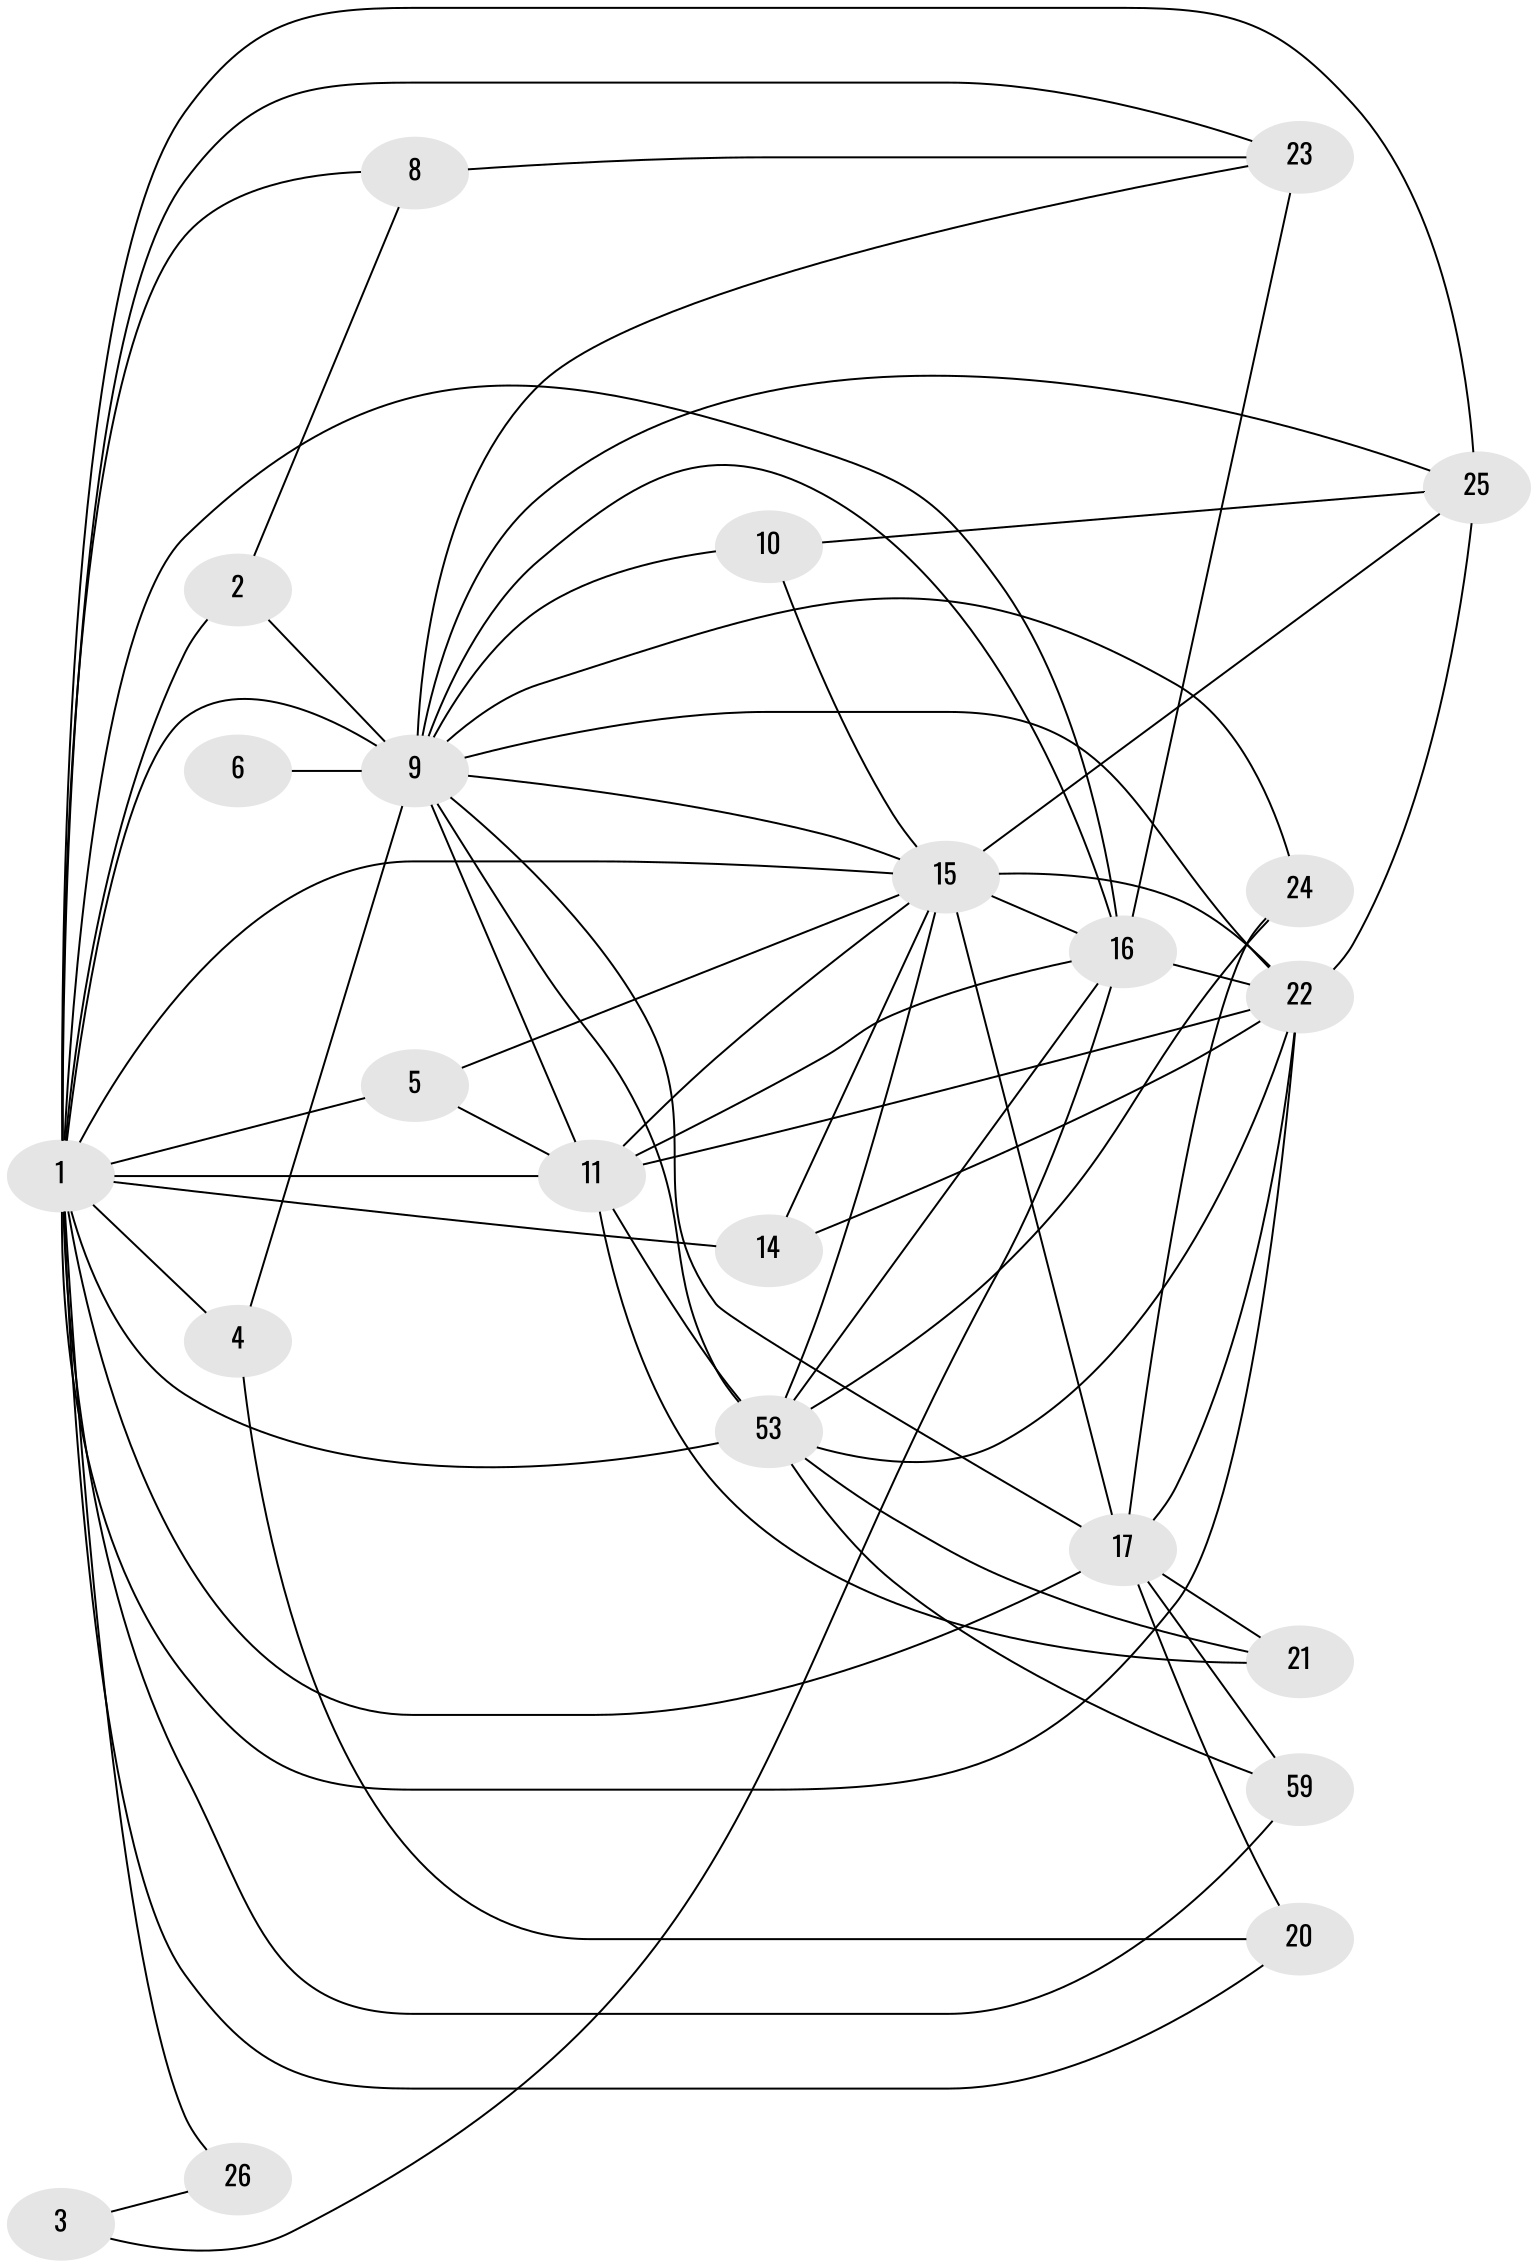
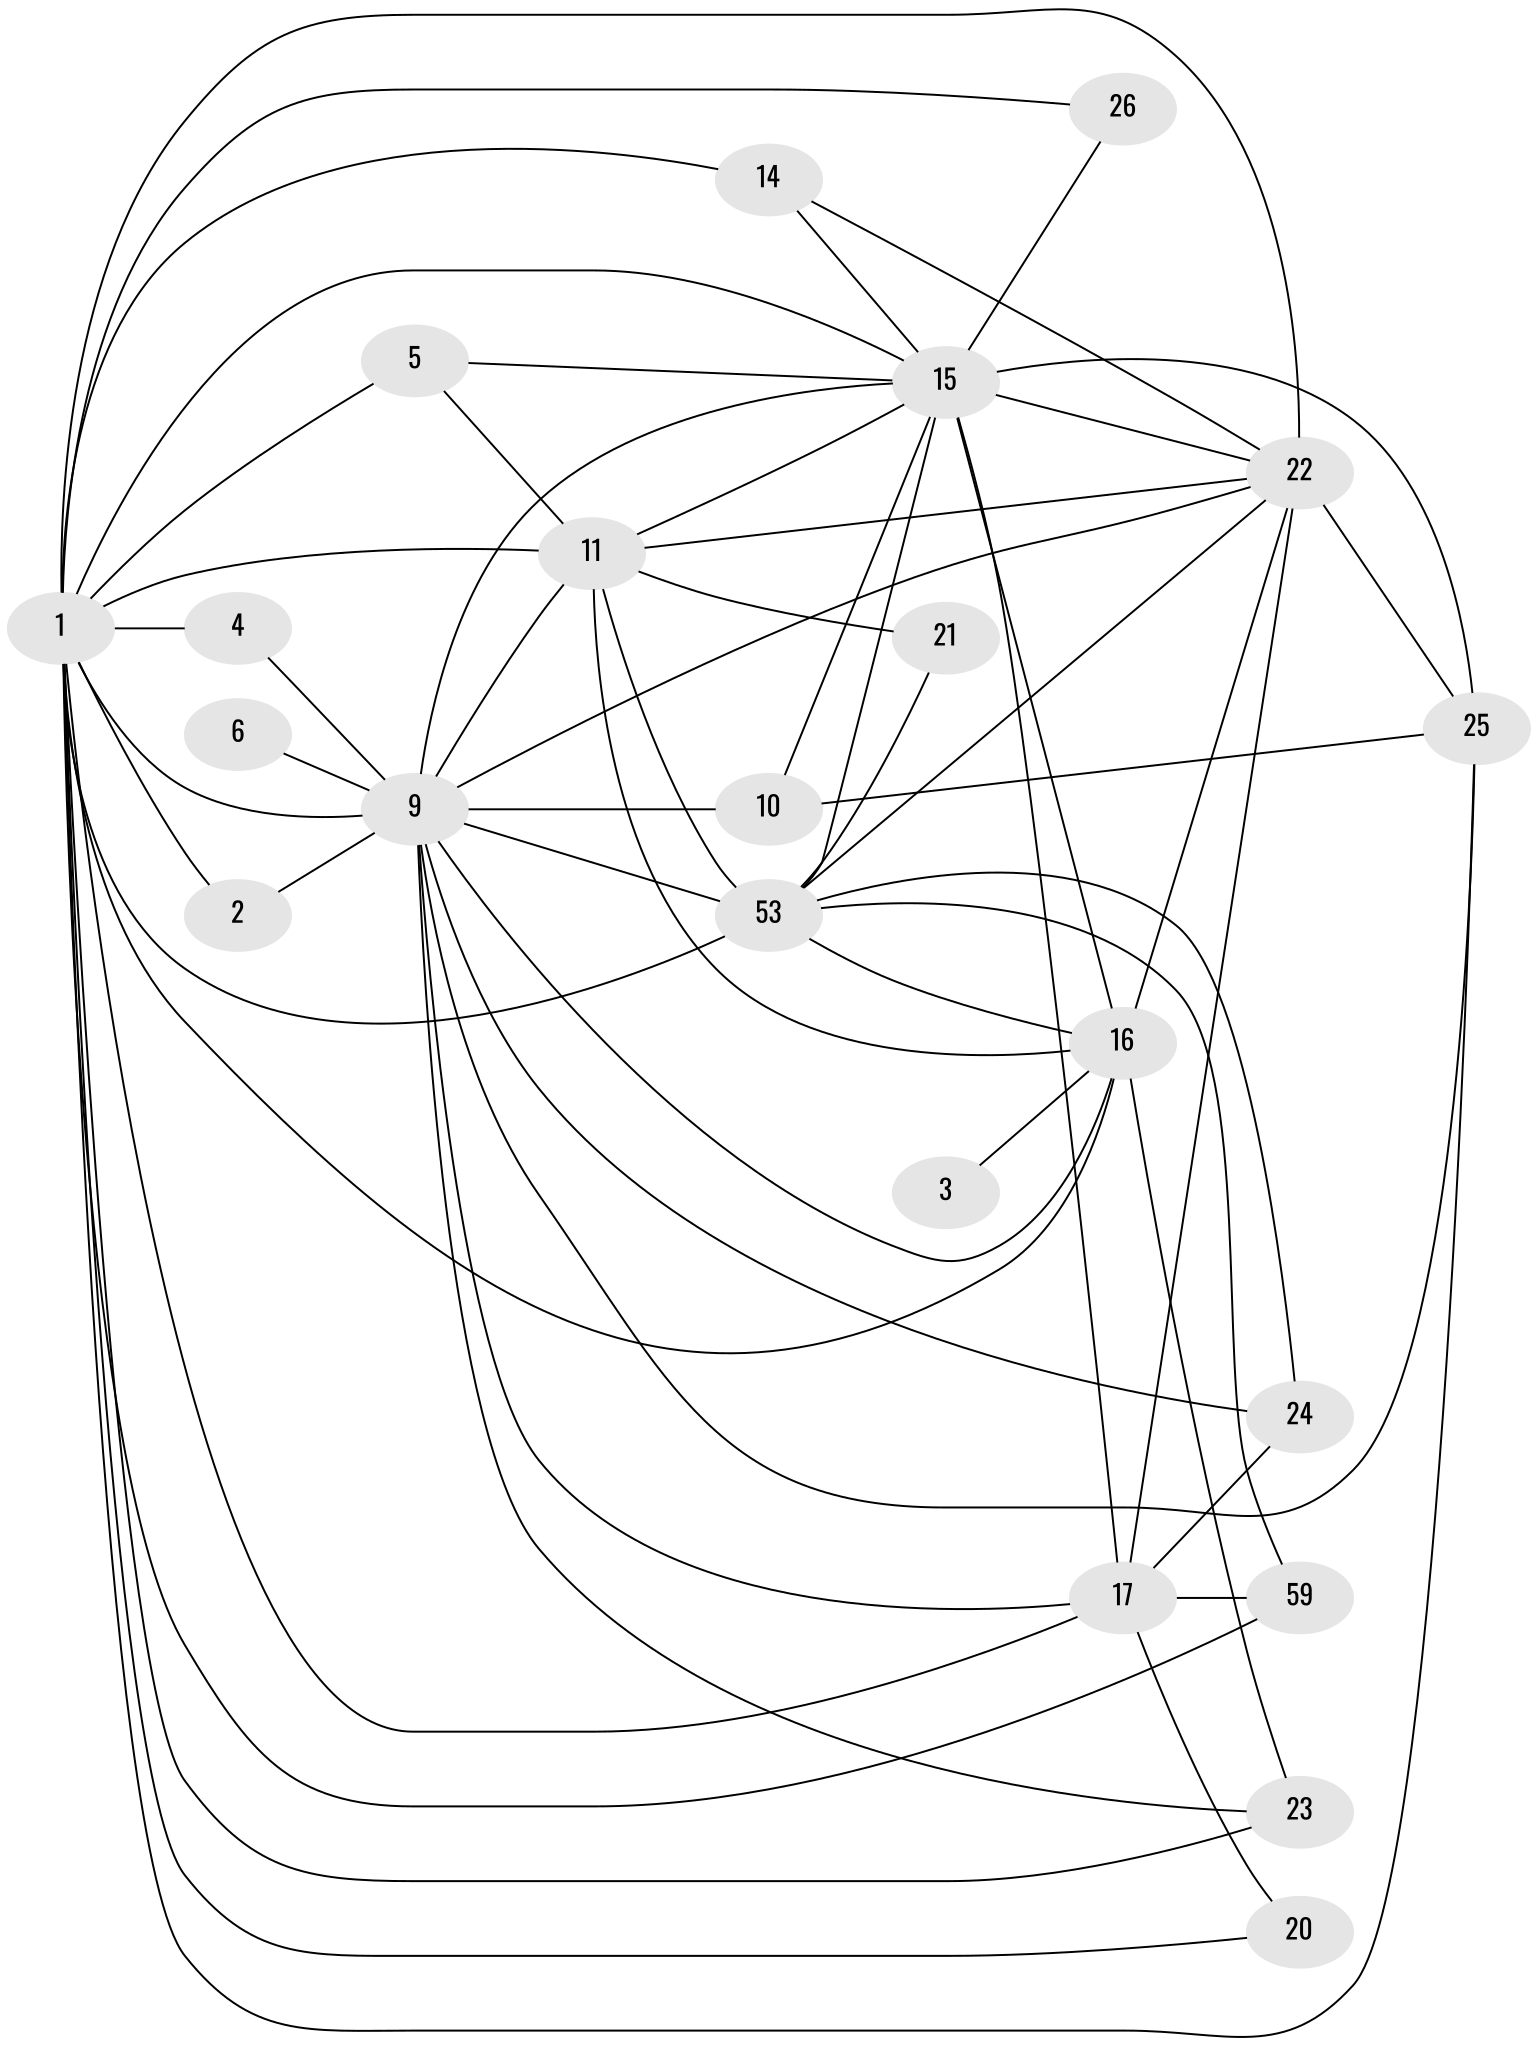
node "8": removed
edge "17" -- "21": removed
edge "4" -- "20": removed
edge "26" -- "3": now "26" -- "15"
